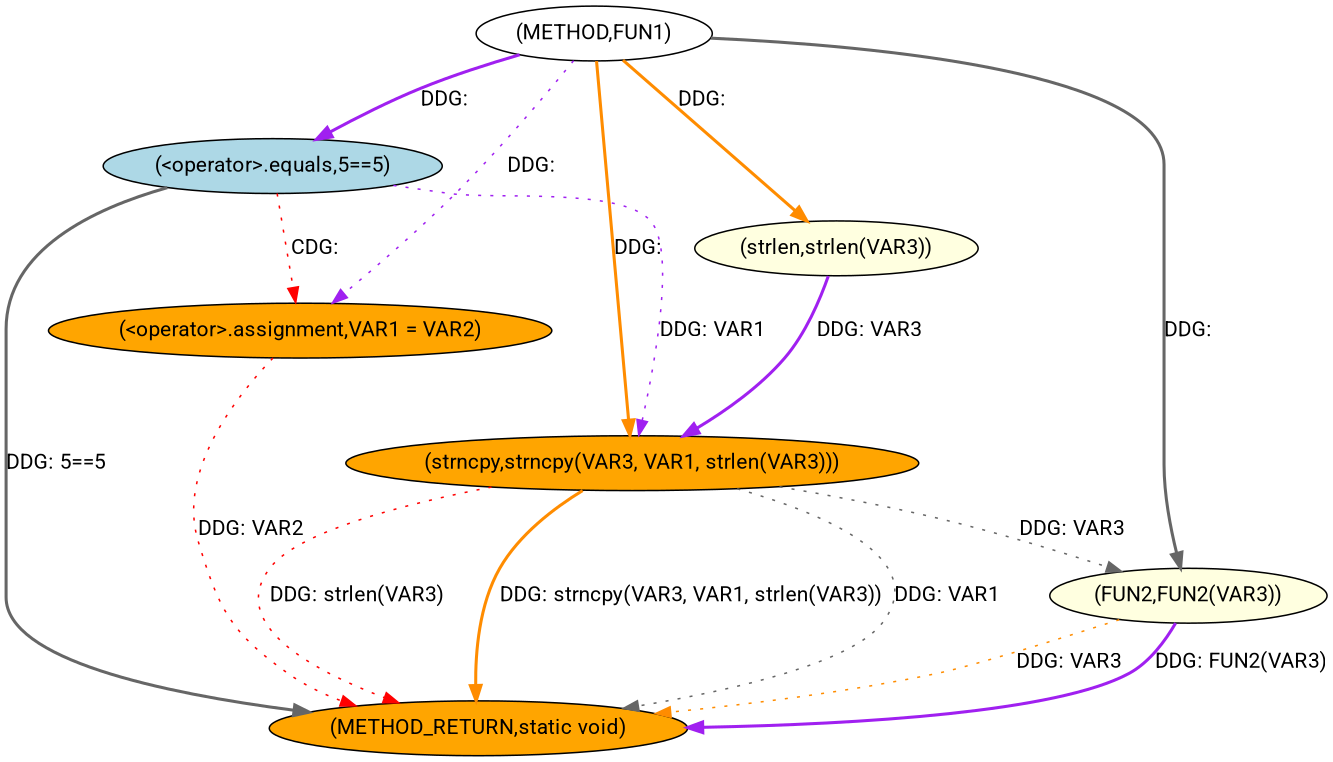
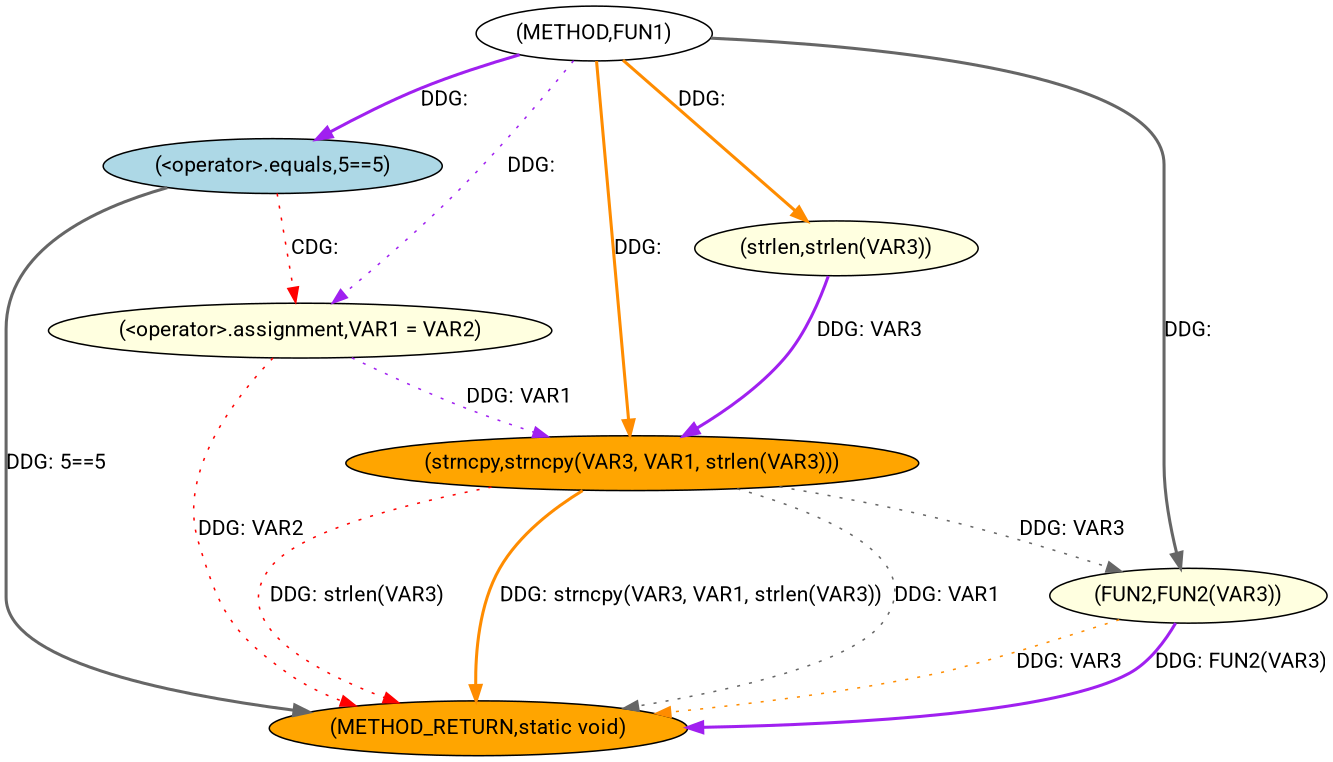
edge "(<operator>.equals,5==5)" -> "(strncpy,strncpy(VAR3, VAR1, strlen(VAR3)))": now "(<operator>.assignment,VAR1 = VAR2)" -> "(strncpy,strncpy(VAR3, VAR1, strlen(VAR3)))"
node "(<operator>.assignment,VAR1 = VAR2)": fillcolor orange -> lightyellow
